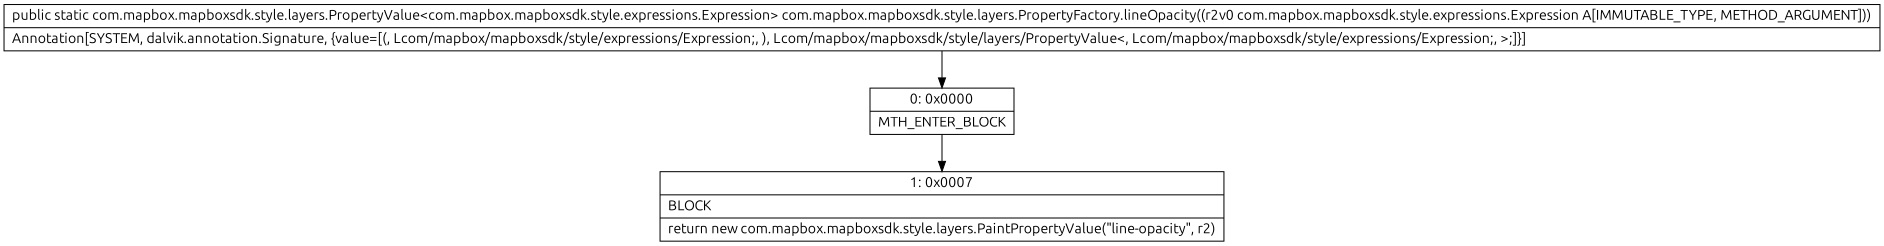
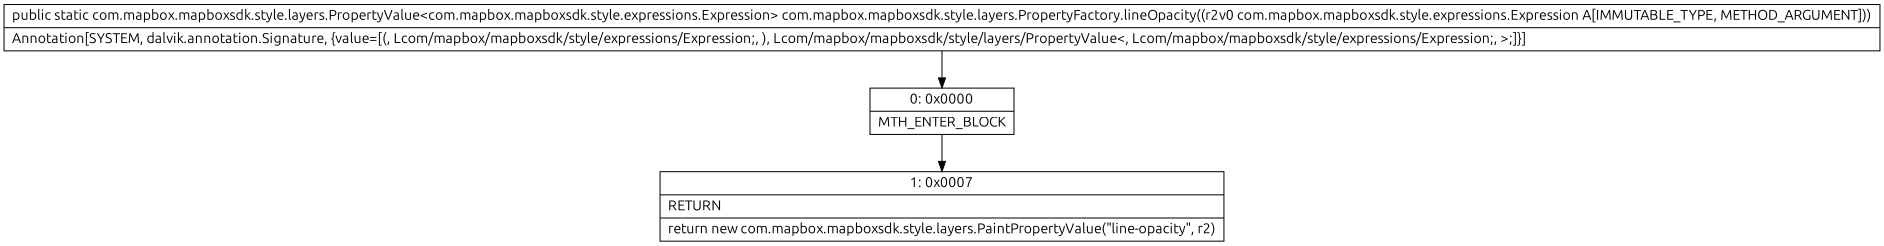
node "1: 0x0007": text "BLOCK" -> "RETURN"
